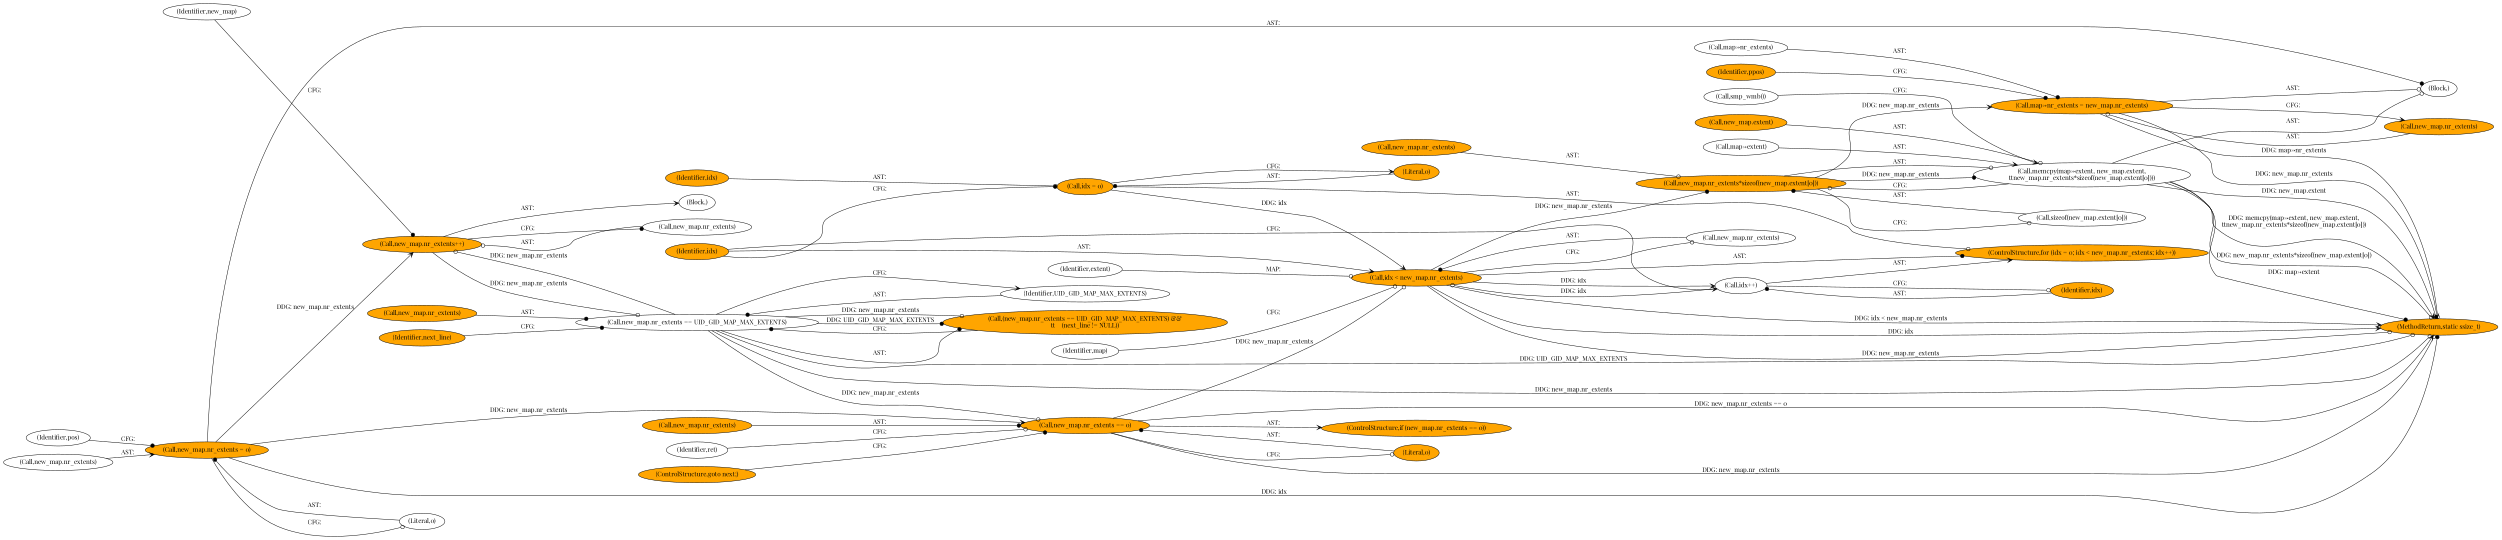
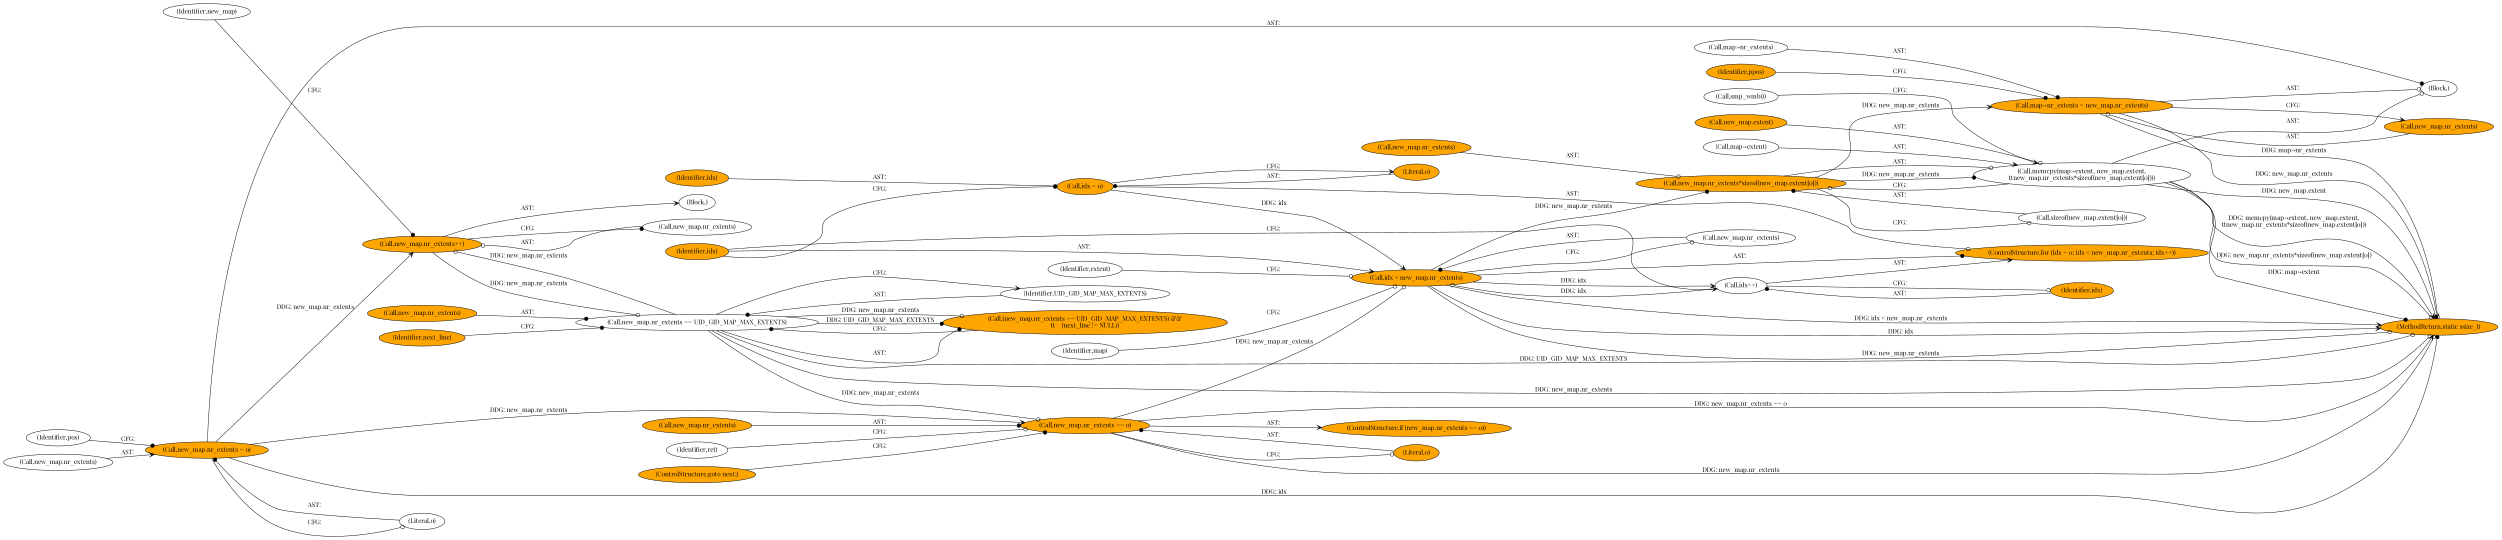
edge "(Identifier,extent)" -> "(Call,idx < new_map.nr_extents)": label "MAP: " -> "CFG: "
